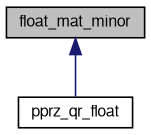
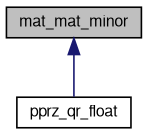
node "float_mat_minor": label "float_mat_minor" -> "mat_mat_minor"
